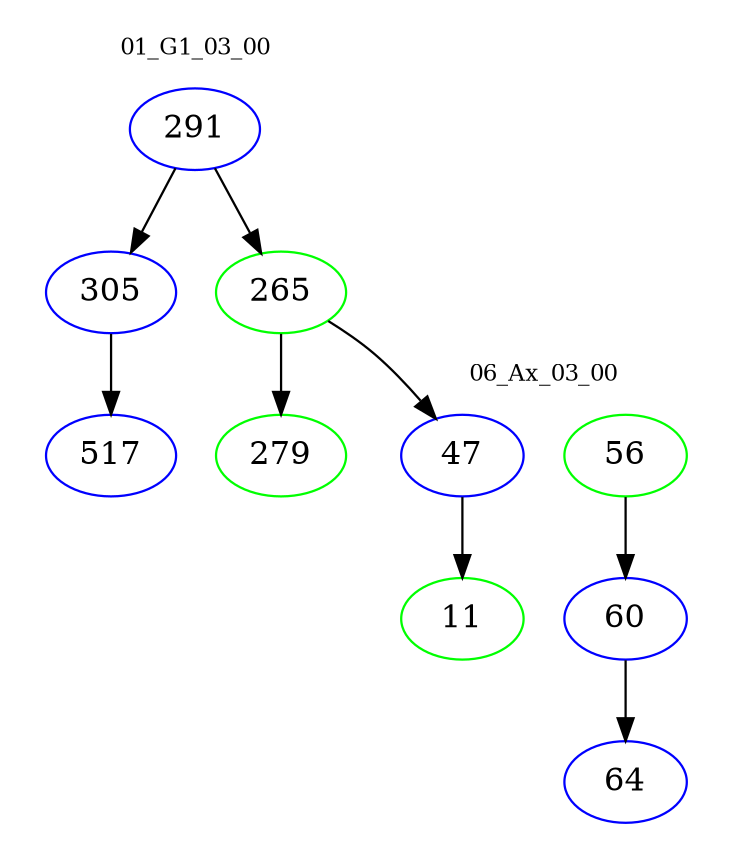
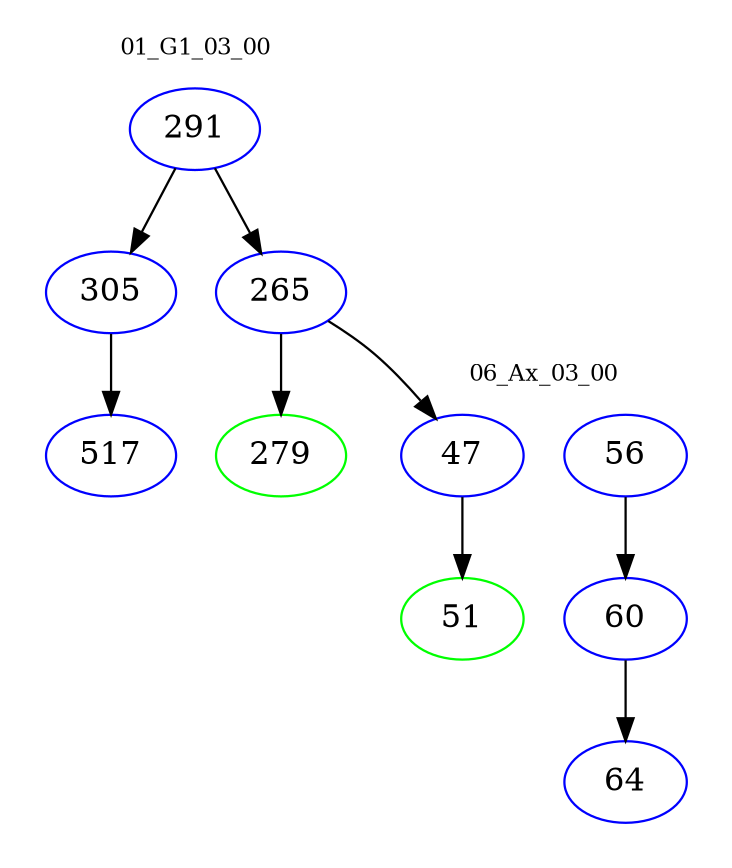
node "265": color green -> blue
node "56": color green -> blue
node "11": label "11" -> "51"
